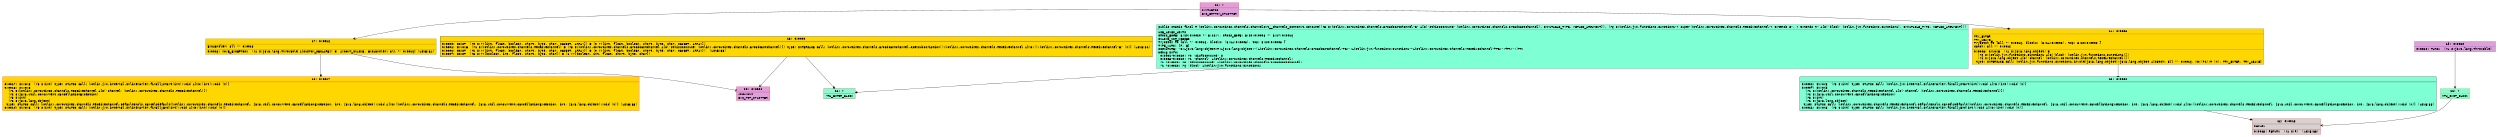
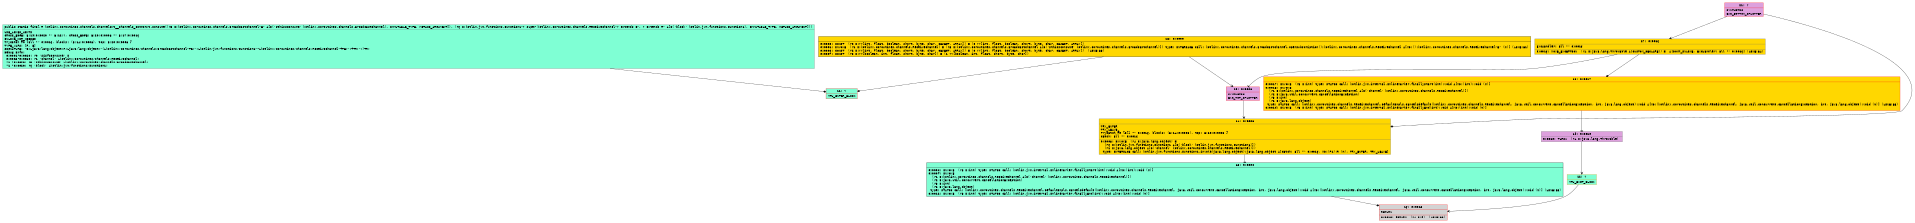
node "20: 0x0008": text "ARGUMENT" -> "SYNTHETIC"
edge "20: 0x0008" -> "14: 0x0008": added
edge "18: 0x0017" -> "19: 0x0020": added
